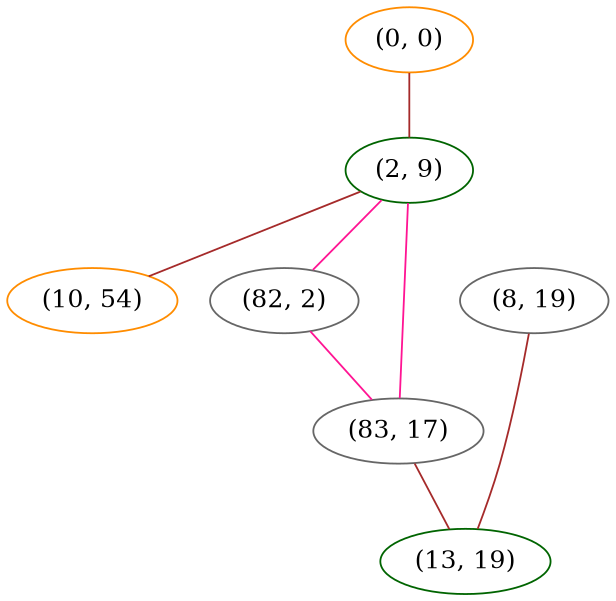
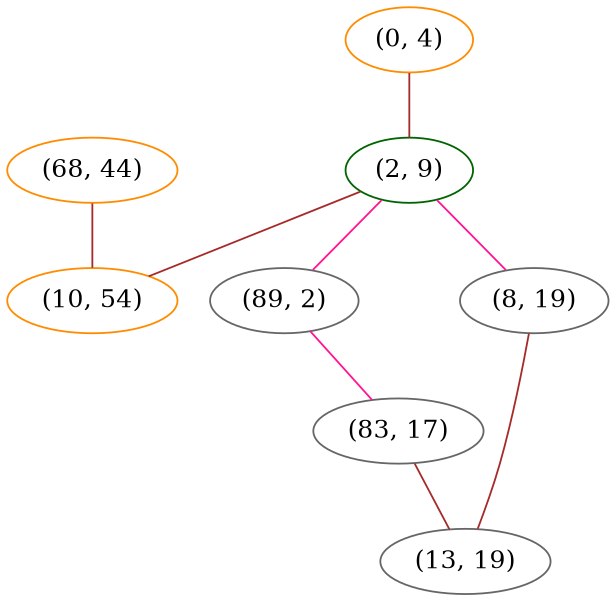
node "(0, 0)": label "(0, 0)" -> "(0, 4)"
node "(68, 44)": added
node "(82, 2)": label "(82, 2)" -> "(89, 2)"
edge "(2, 9)" -- "(83, 17)": now "(2, 9)" -- "(8, 19)"
node "(13, 19)": color darkgreen -> gray40
